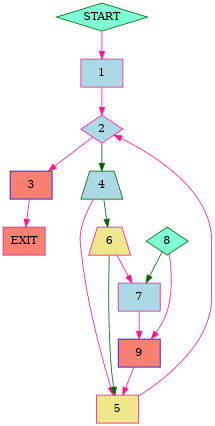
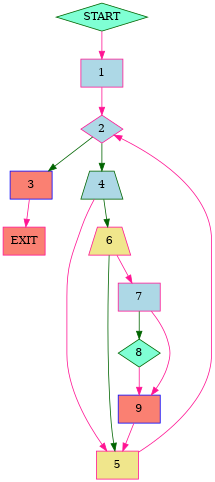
edge "2" -> "3": color deeppink -> darkgreen
edge "8" -> "7": reversed
